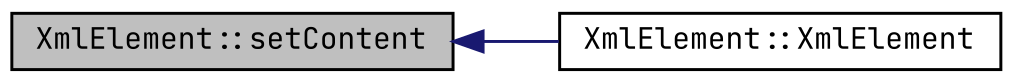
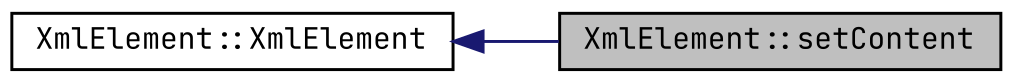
edge "XmlElement::XmlElement" -> "XmlElement::setContent": reversed
